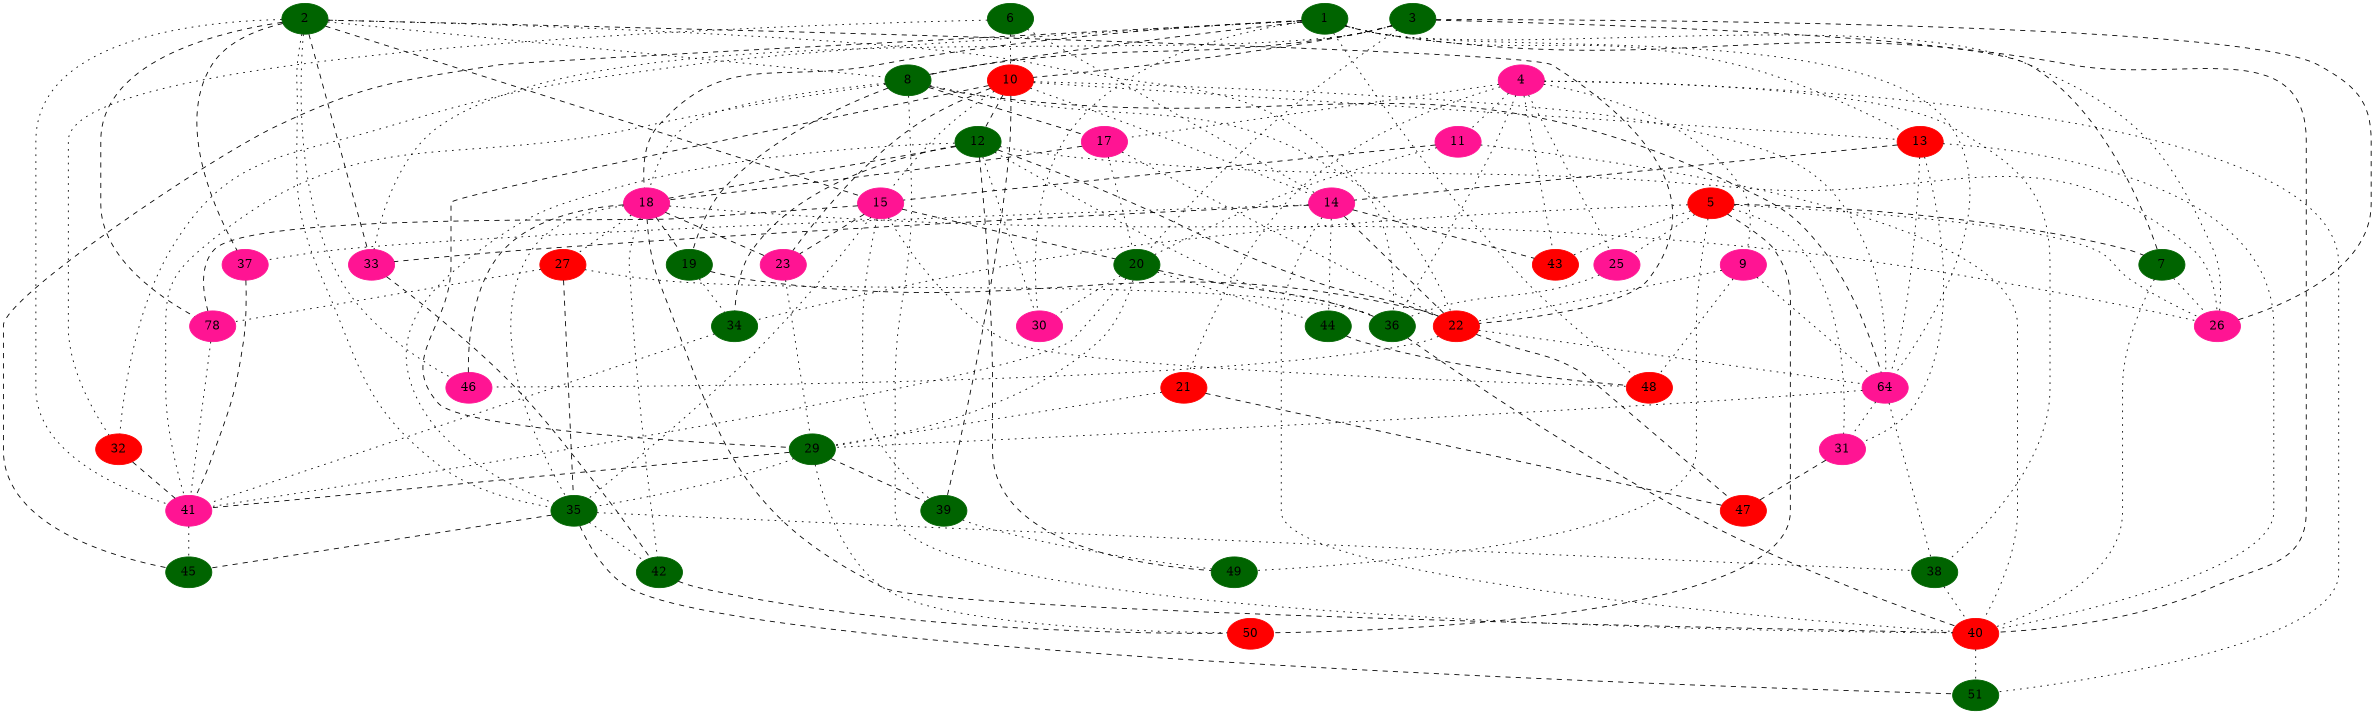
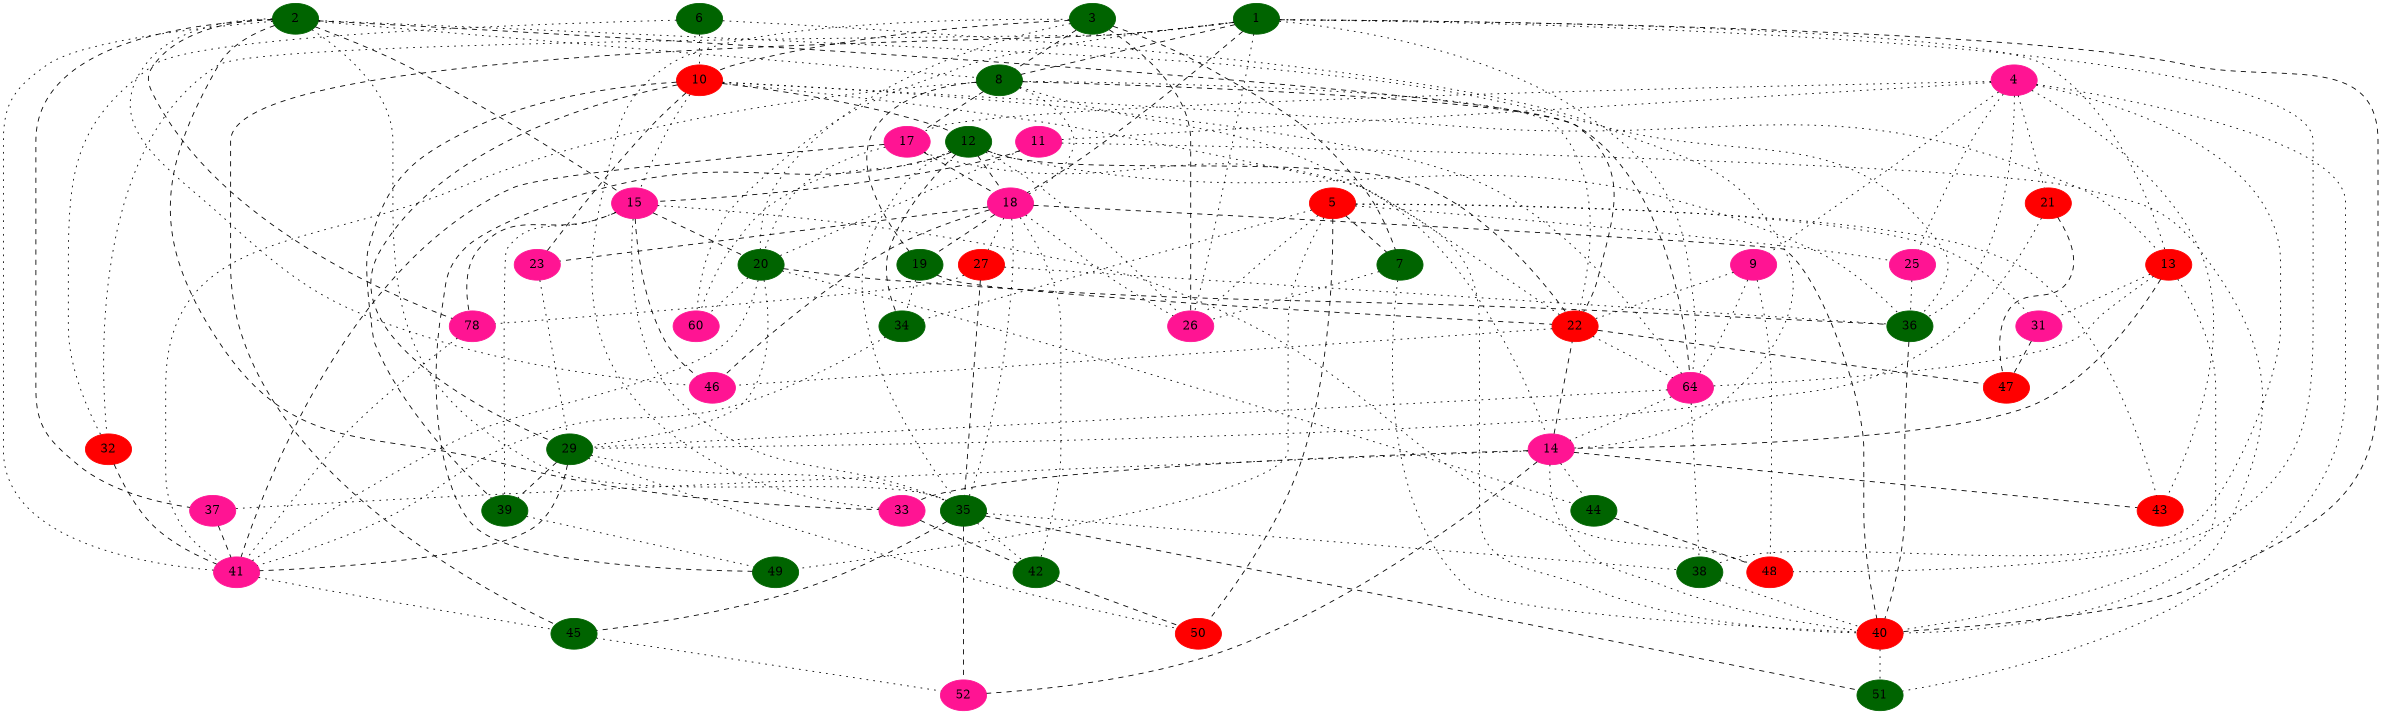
edge "17" -- "41": added
edge "15" -- "23": now "15" -- "46"
node "30": label "30" -> "60"
edge "64" -- "31": now "64" -- "14"
node "52": added
